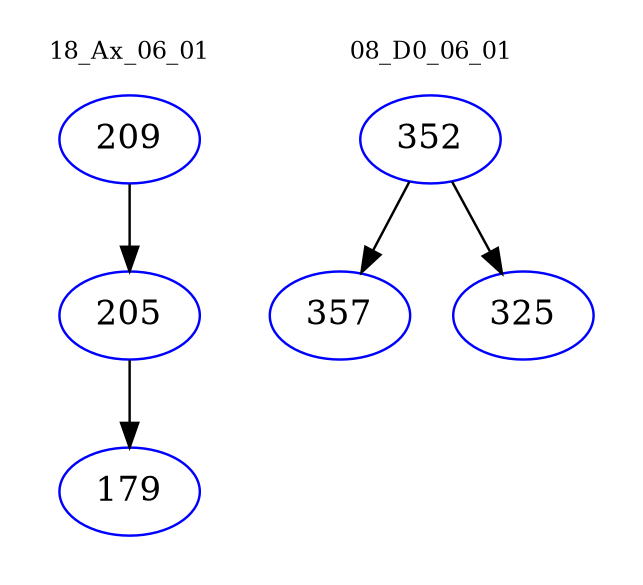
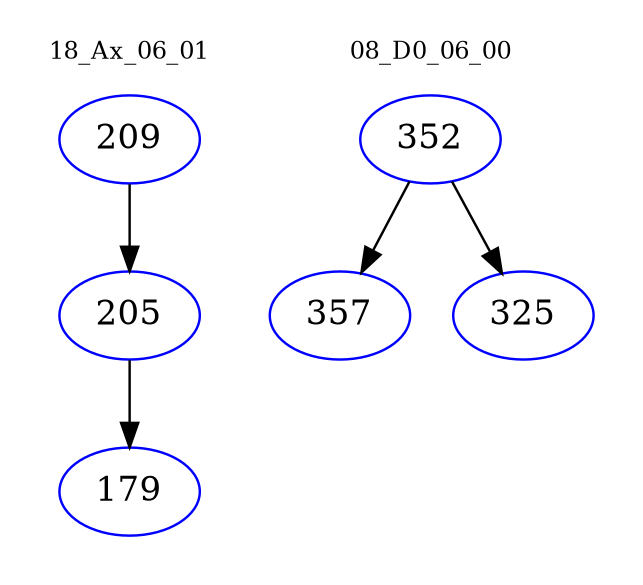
cluster "08_D0_06_01": label "08_D0_06_01" -> "08_D0_06_00"
